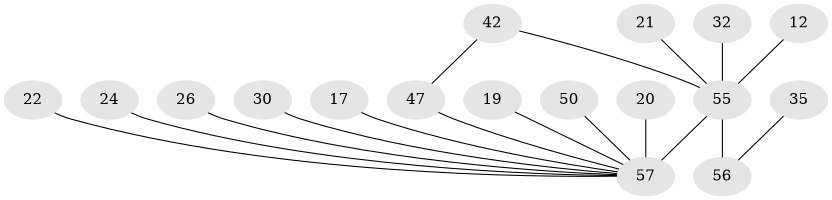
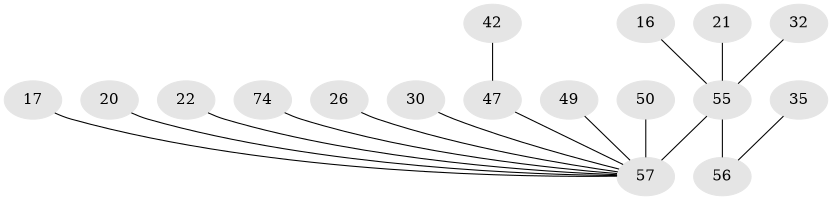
node "12": label "12" -> "16"
edge "42" -- "55": removed
node "24": label "24" -> "74"
node "19": label "19" -> "49"
